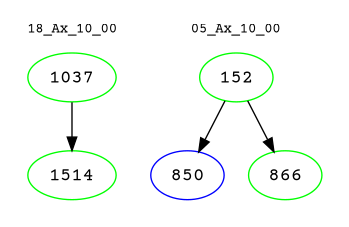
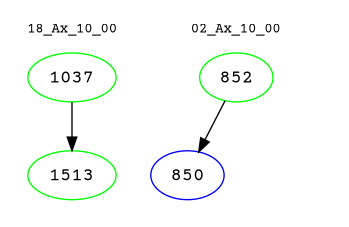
cluster "05_Ax_10_00": label "05_Ax_10_00" -> "02_Ax_10_00"
node "152": label "152" -> "852"
node "1514": label "1514" -> "1513"
node "866": removed
